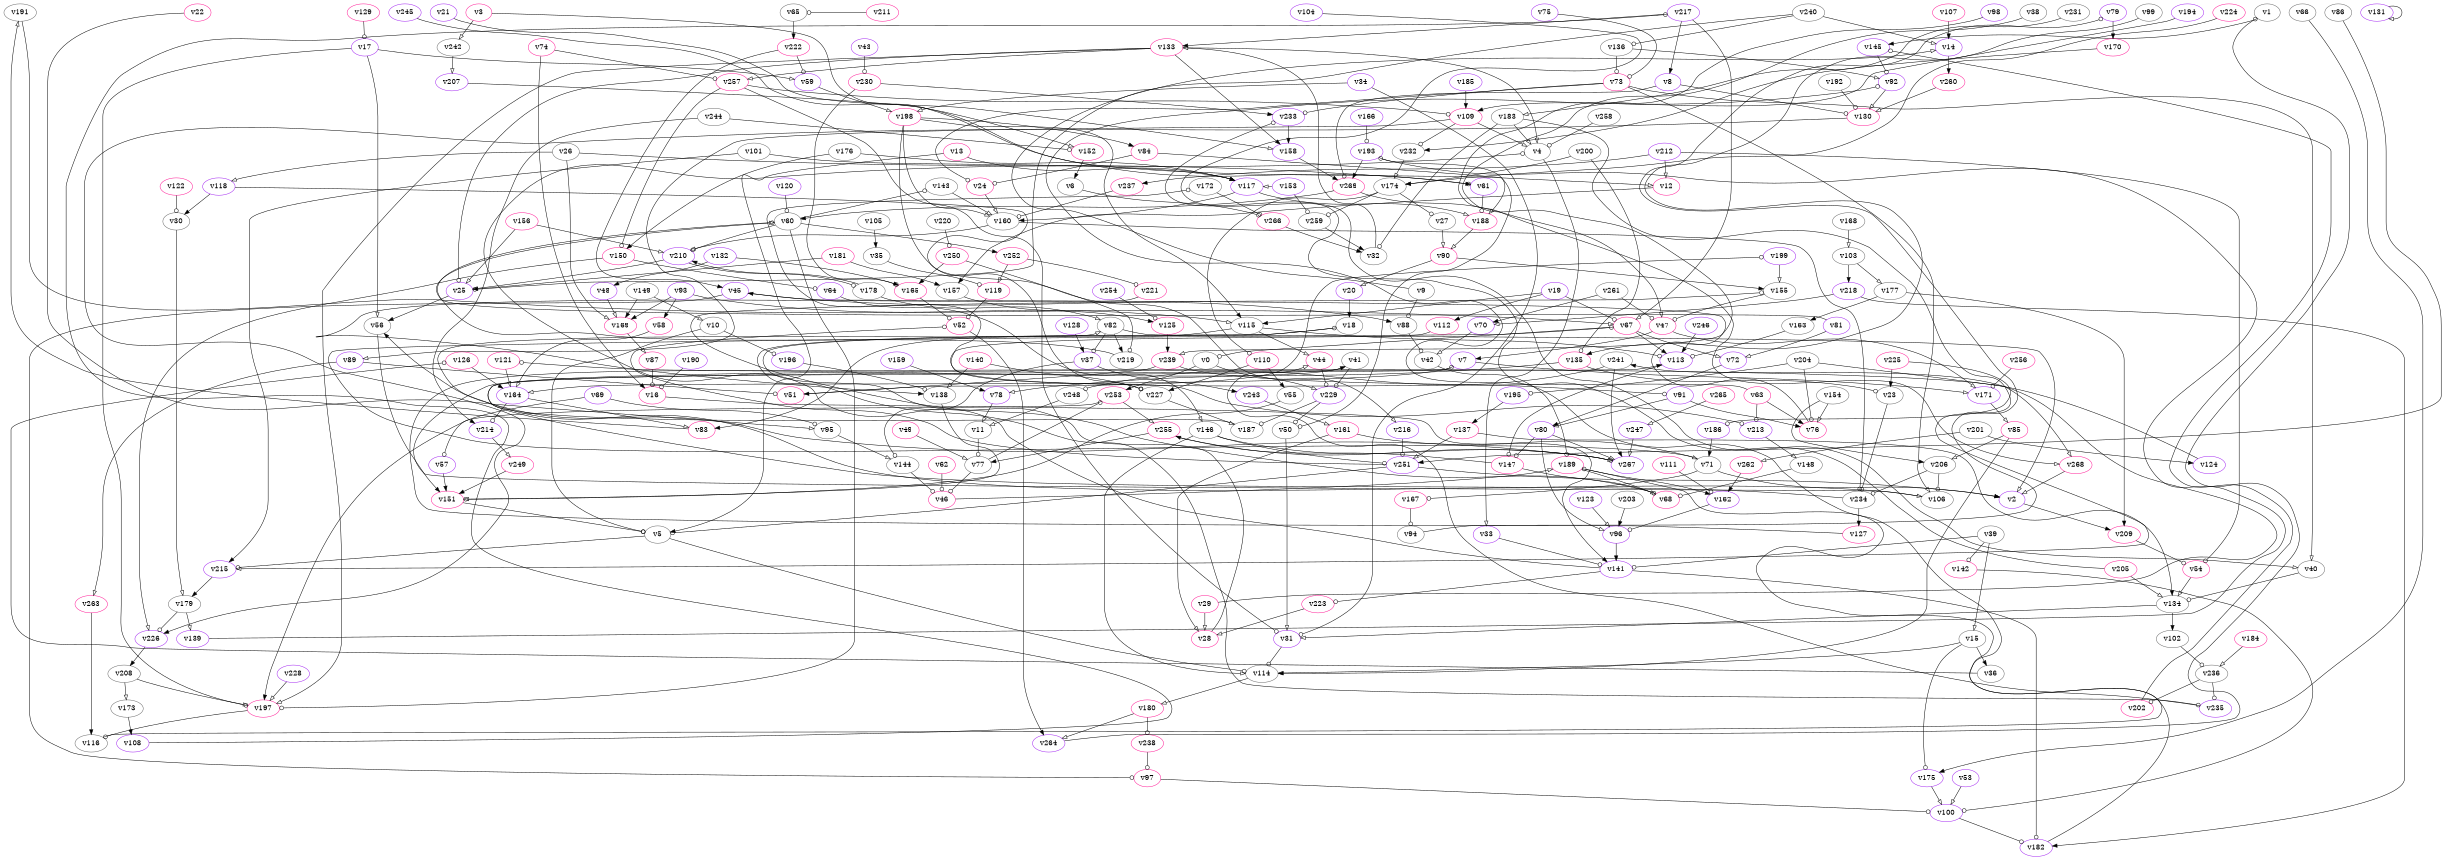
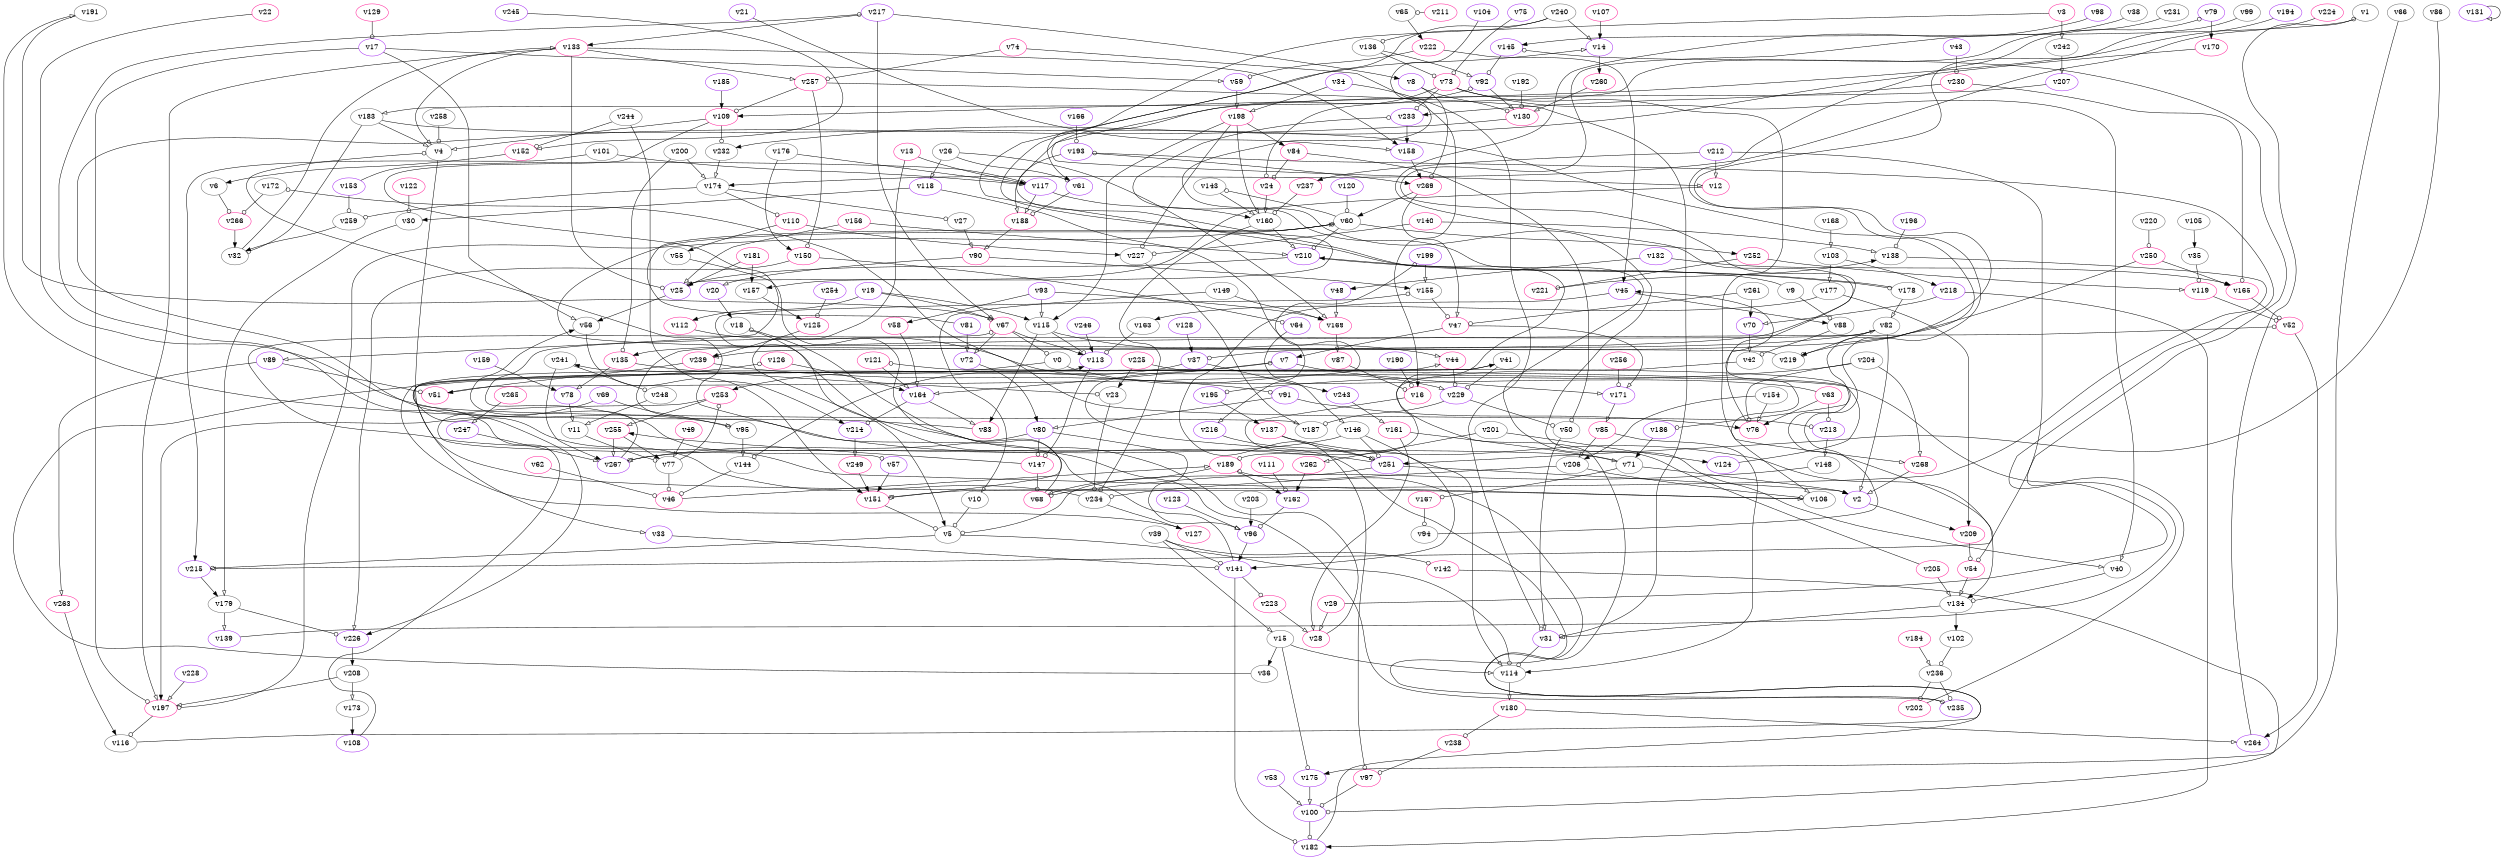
edge "v10" -> "v196": removed
